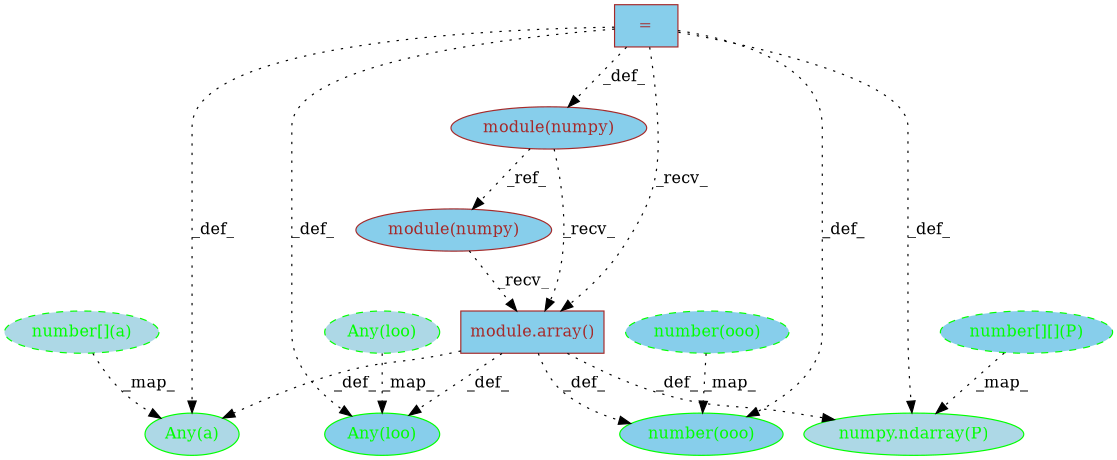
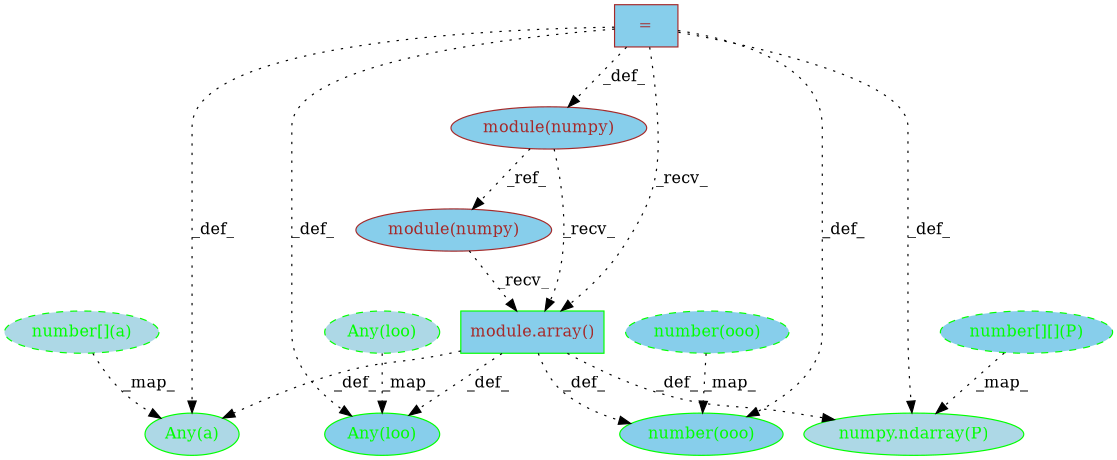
node "module.array()": color brown -> green
